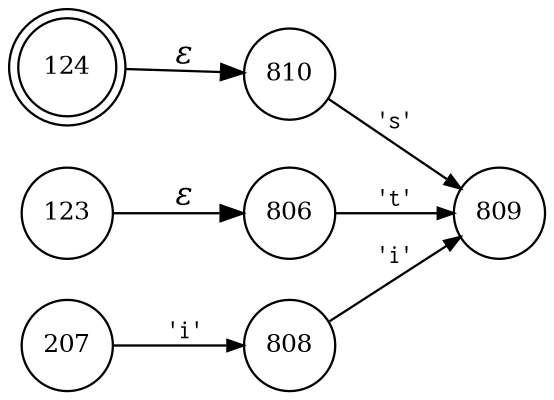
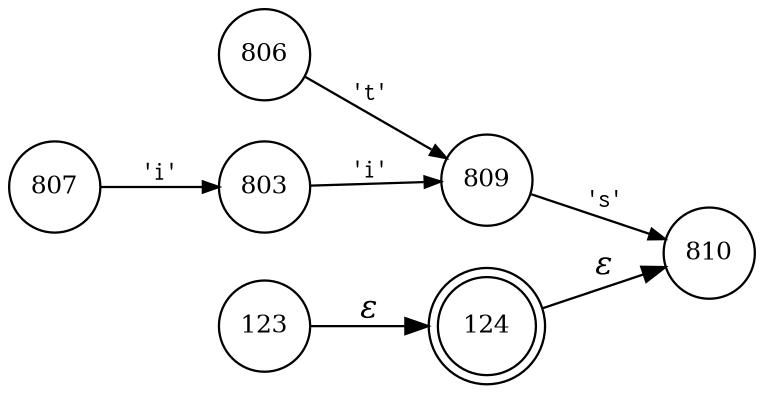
edge "810" -> "809": reversed
edge "123" -> "806": now "123" -> "124"
node "207": label "207" -> "807"
node "808": label "808" -> "803"
